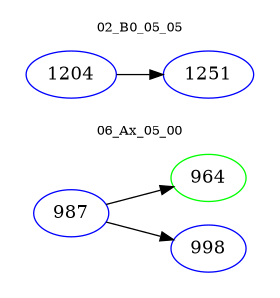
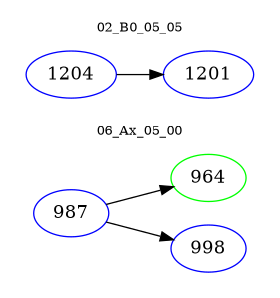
node "1251": label "1251" -> "1201"
